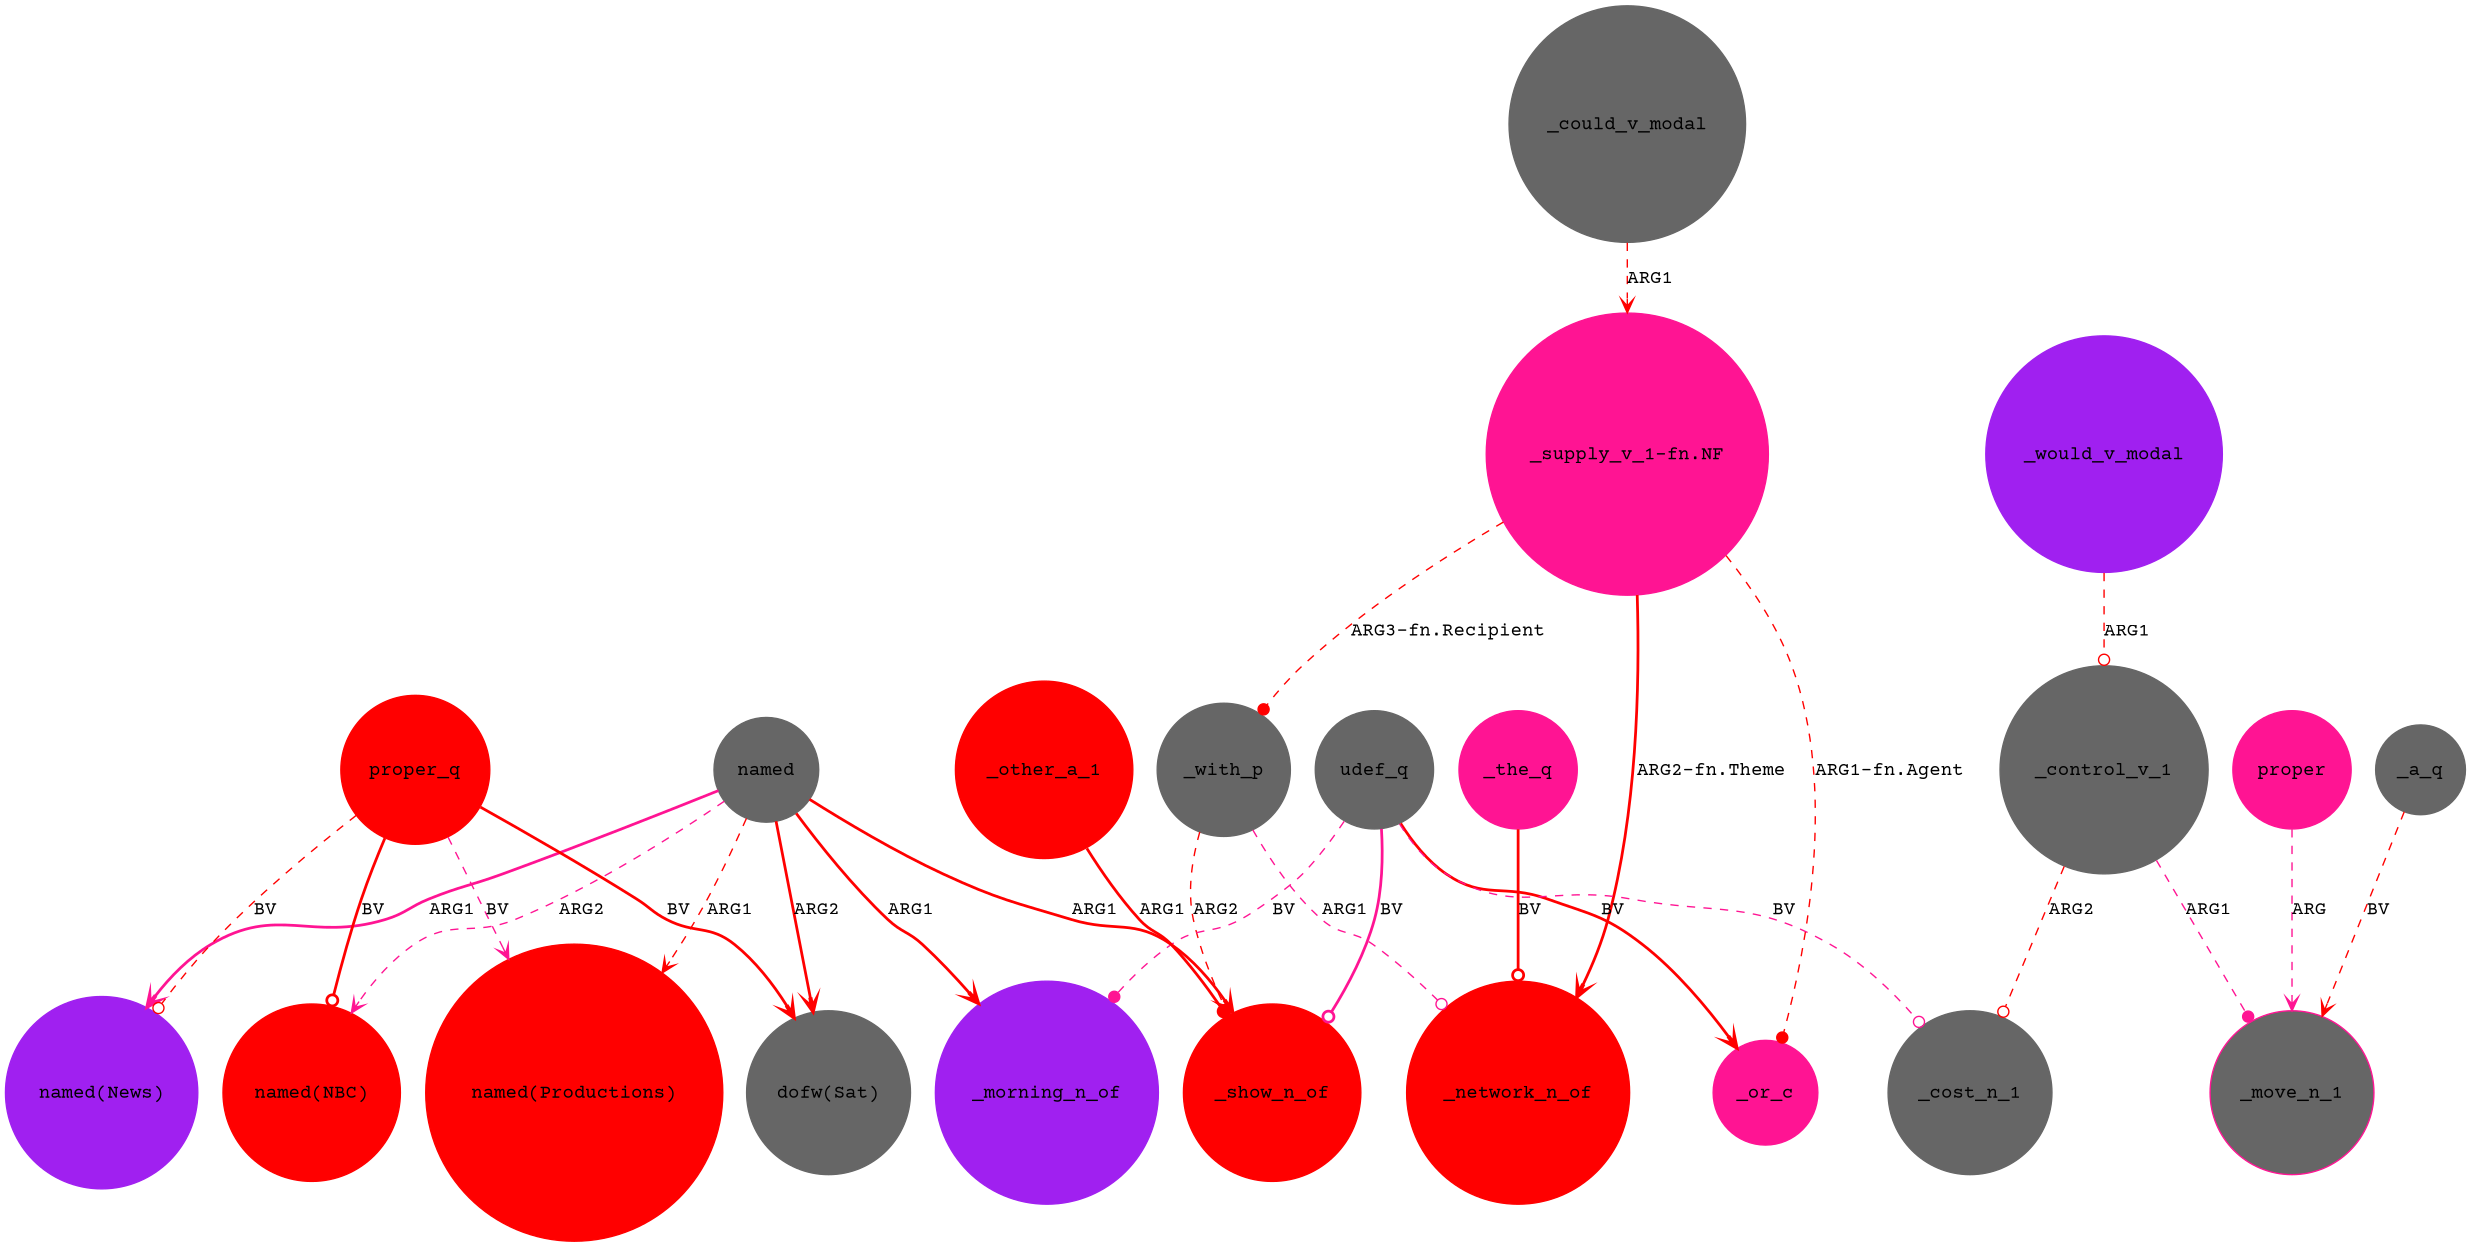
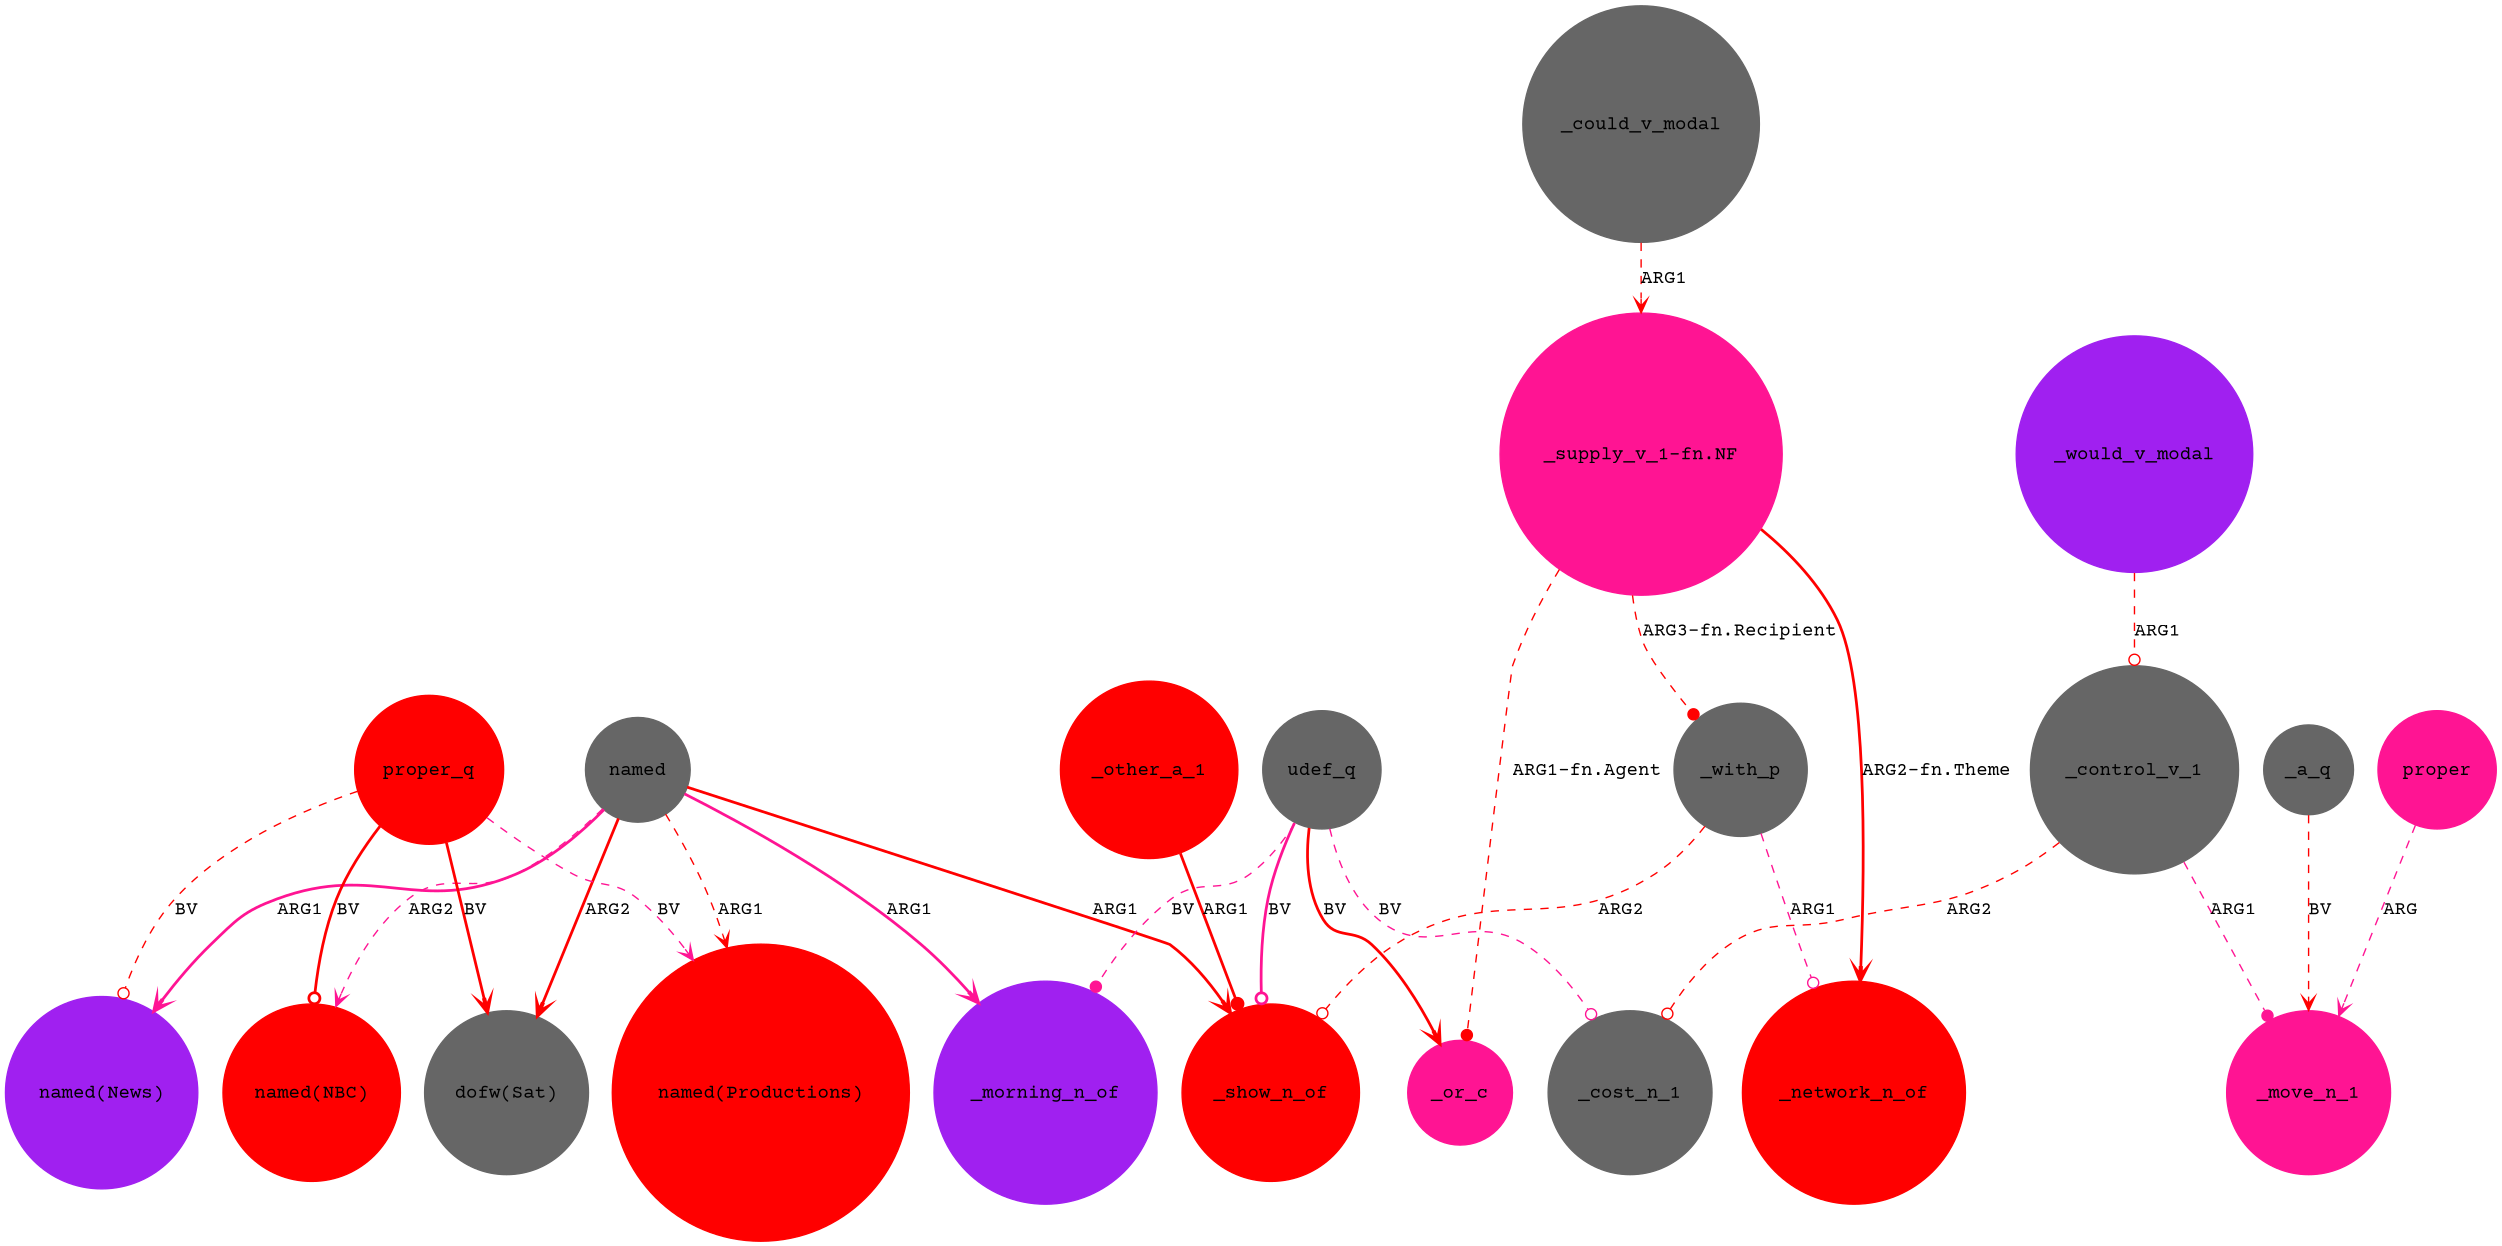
node "_the_q": removed
edge "named" -> "_morning_n_of": color red -> deeppink
node "_move_n_1": fillcolor gray40 -> deeppink
